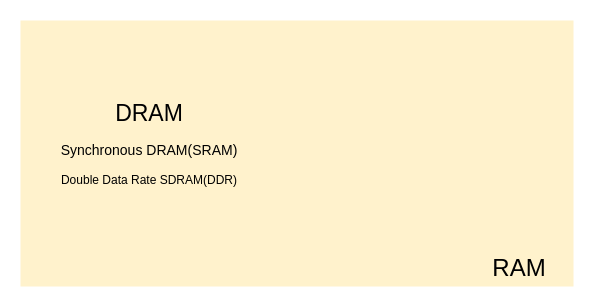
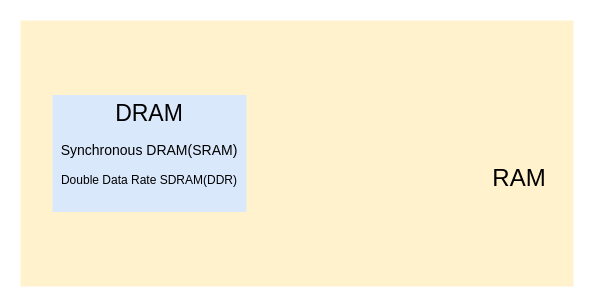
node "DRAM Synchronous DRAM(SRAM) Double Data Rate SDRAM(DDR)": fillcolor #fff2cc -> #dae8fc
node "RAM": moved (520, 269) -> (520, 179)
